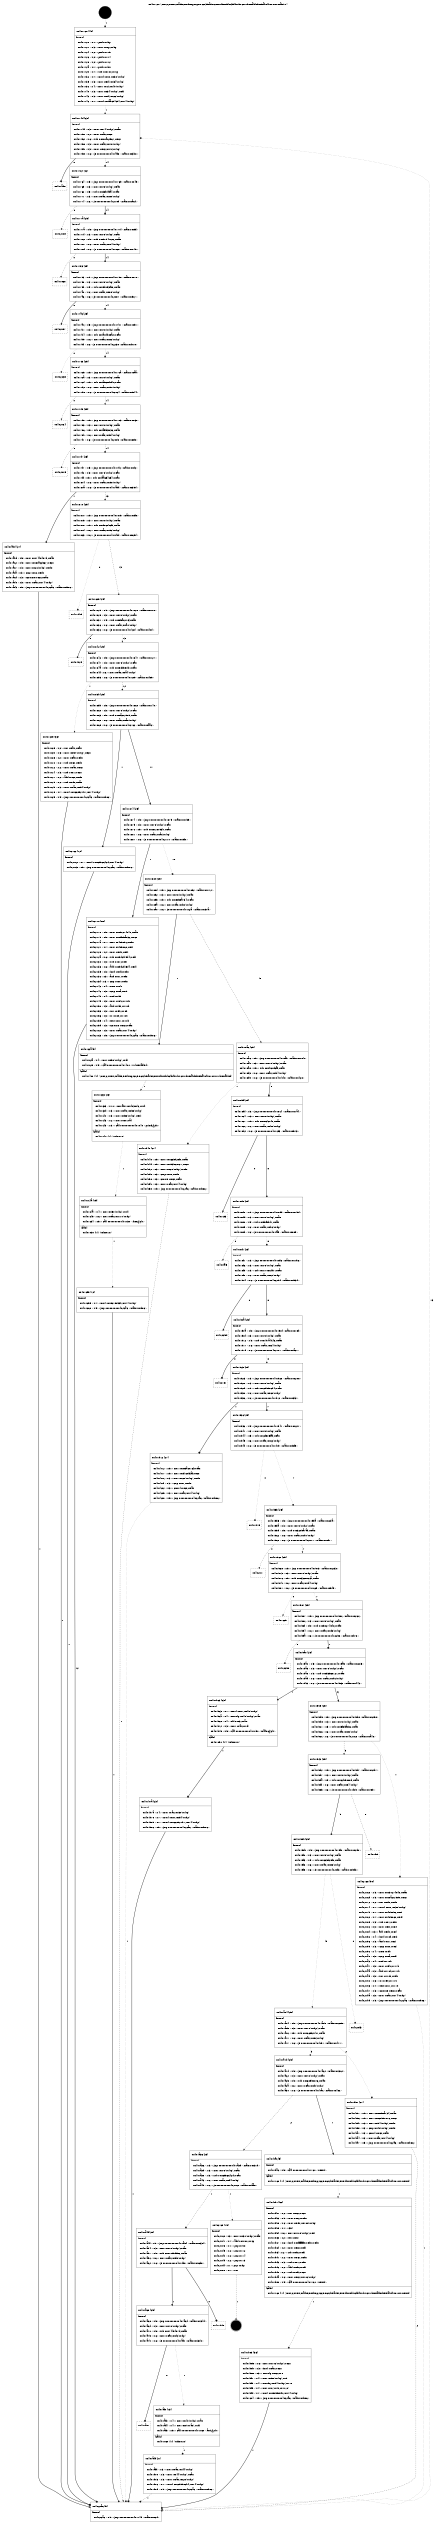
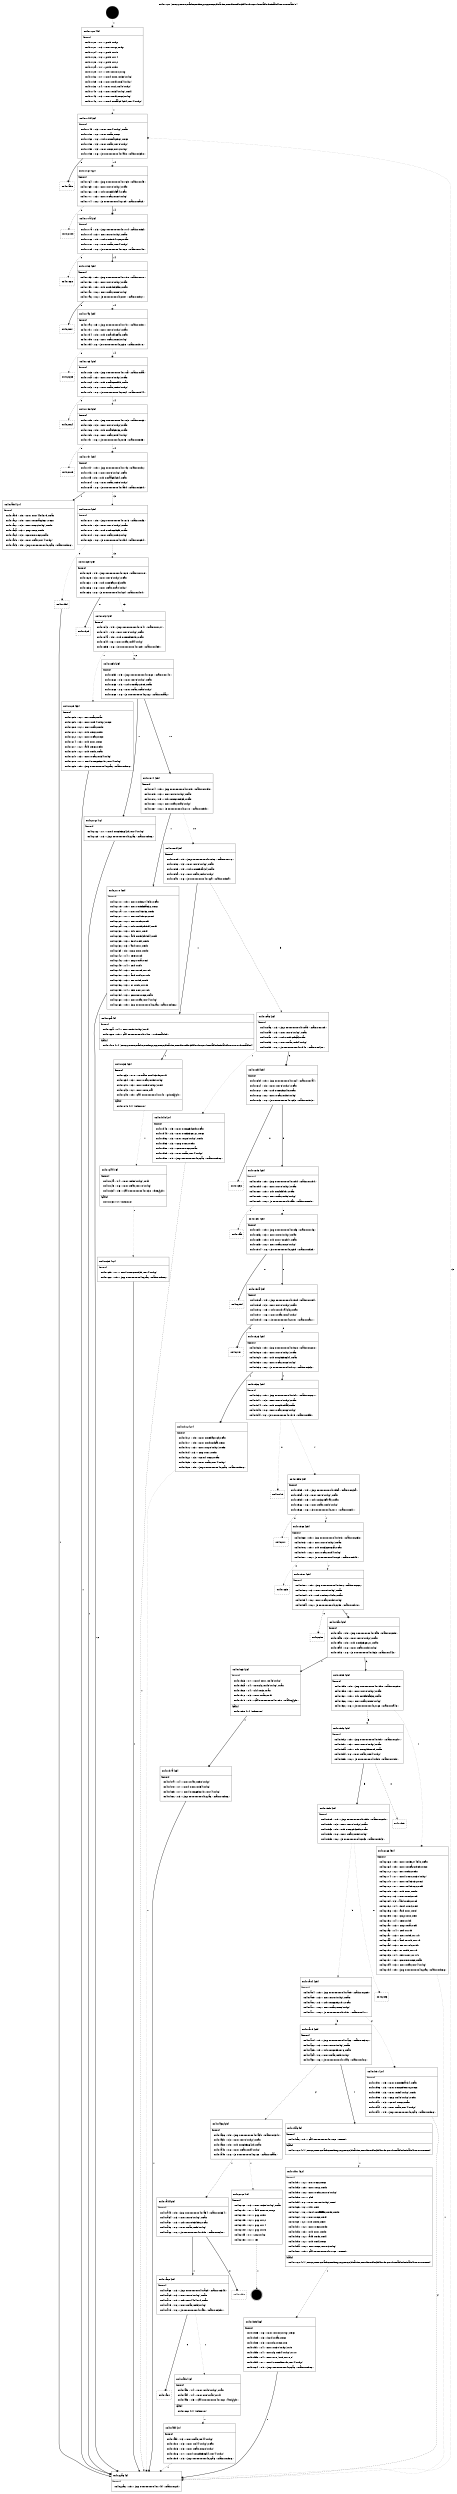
edge "0x401c2a [9]" -> "0x401c33 [23]": style dashed -> bold
edge "0x401abd [27]" -> "0x4022a6 [5]": now "0x401dbd" -> "0x4022a6 [5]"
